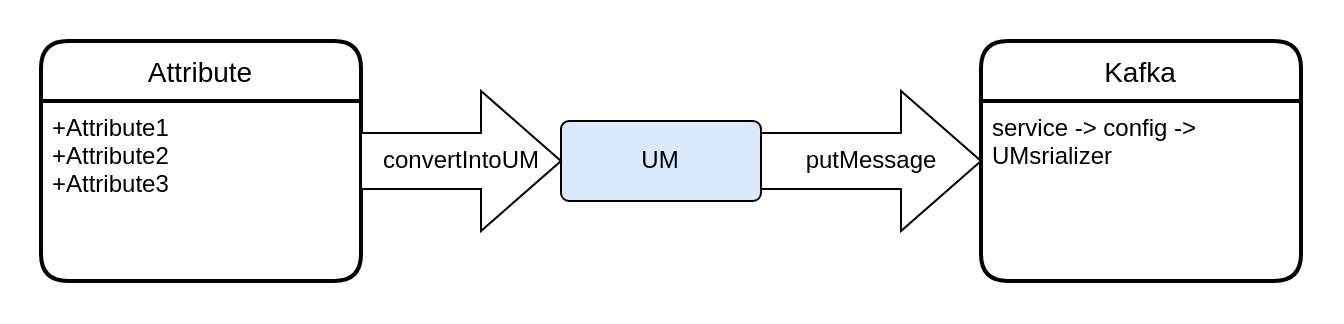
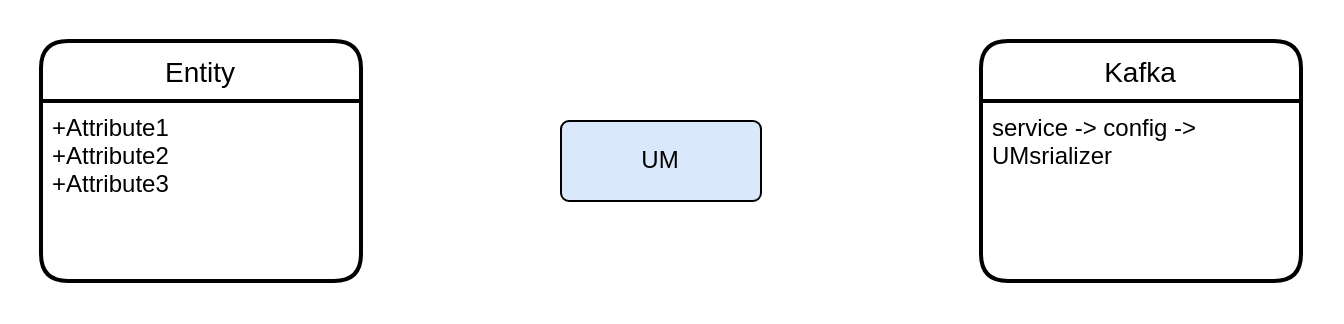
node "Attribute": label "Attribute" -> "Entity"
node "convertIntoUM": removed
node "putMessage": removed
